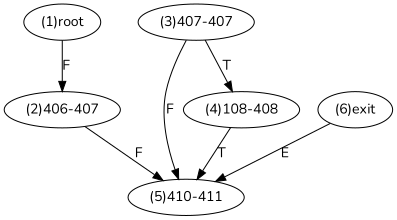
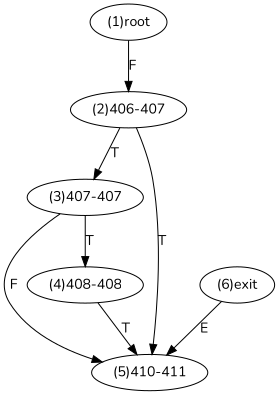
node "(4)108-408": label "(4)108-408" -> "(4)408-408"
edge "(2)406-407" -> "(3)407-407": added, label "T"
edge "(2)406-407" -> "(5)410-411": label "F" -> "T"
